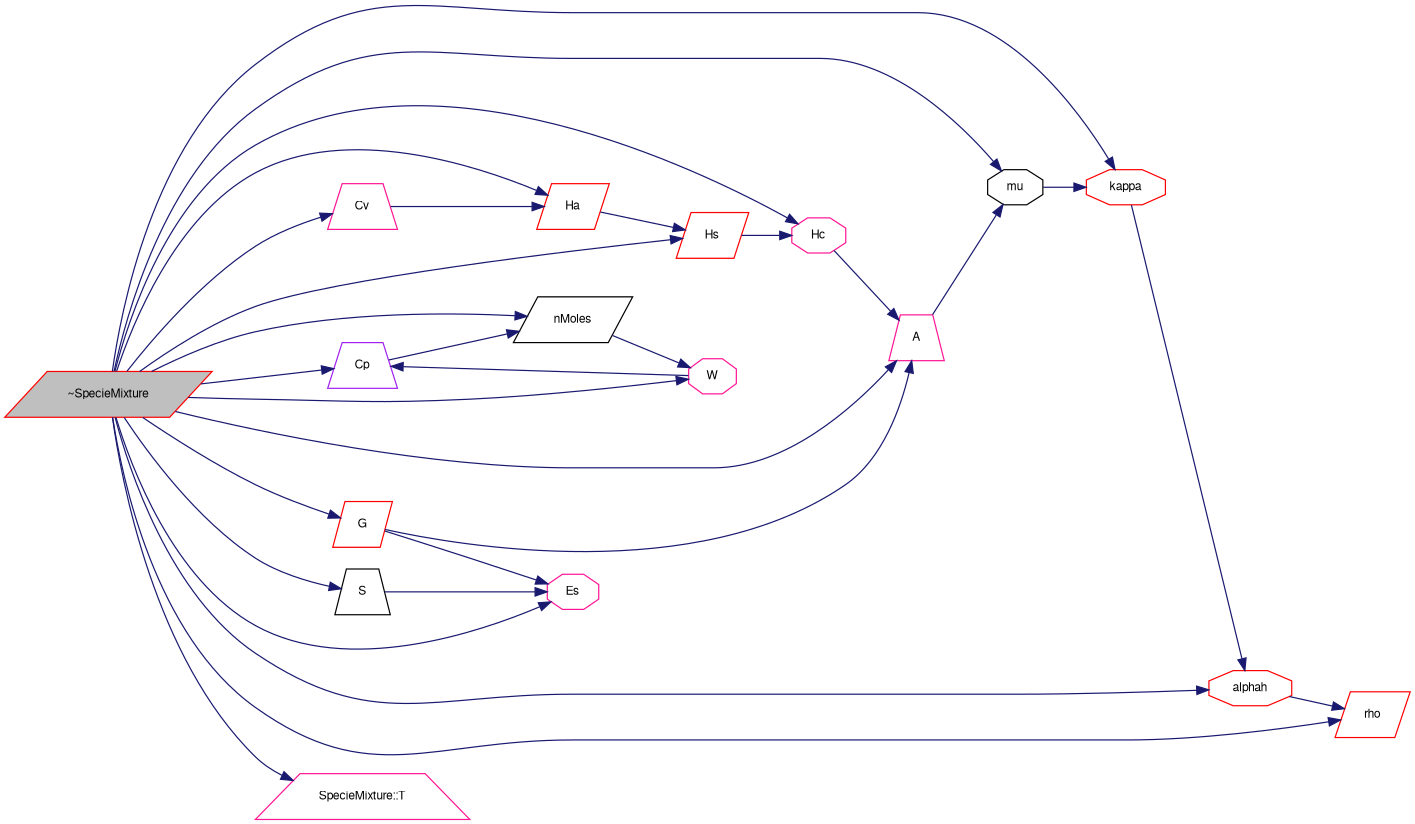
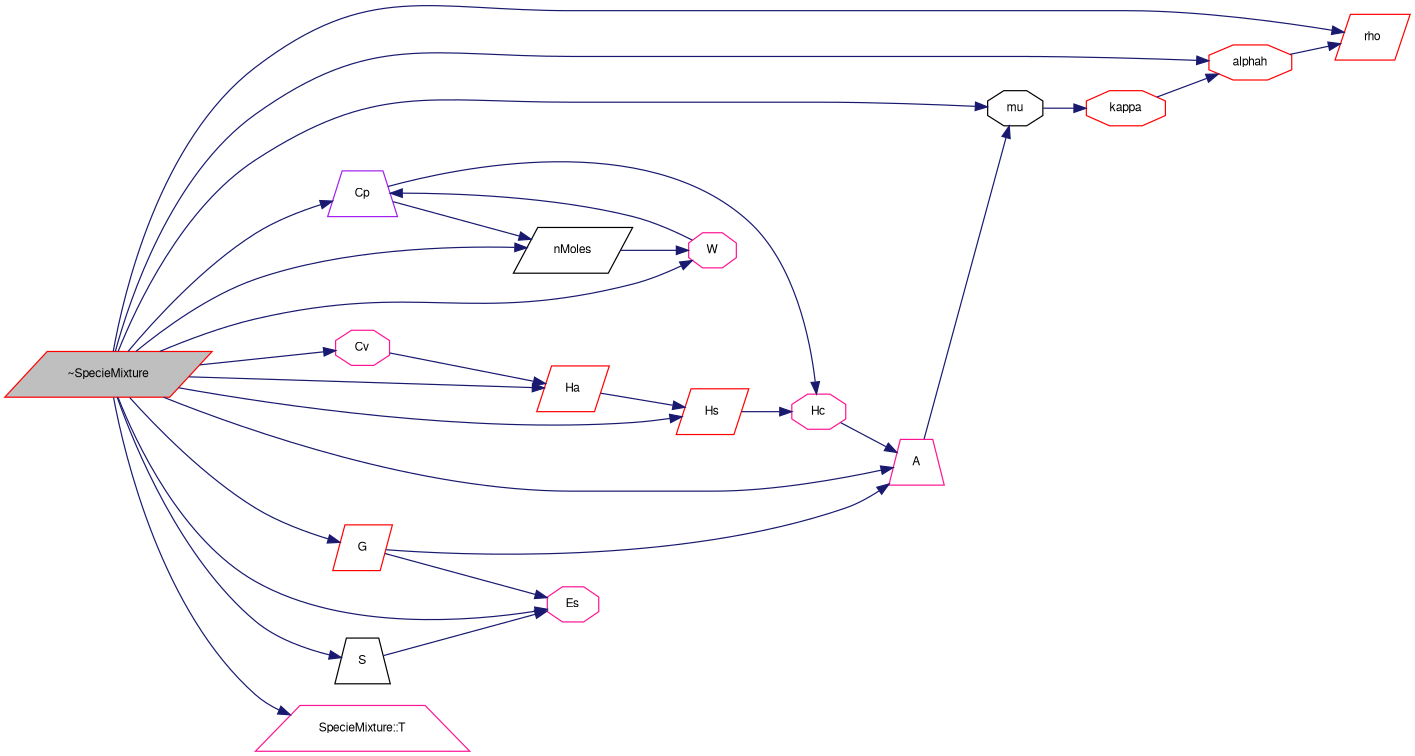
edge "~SpecieMixture" -> "kappa": removed
edge "~SpecieMixture" -> "Hc": now "Cp" -> "Hc"
node "Cv": shape trapezium -> octagon
